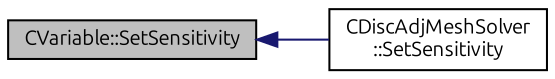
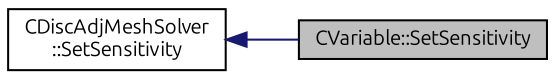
edge "CDiscAdjMeshSolver ::SetSensitivity" -> "CVariable::SetSensitivity": reversed
